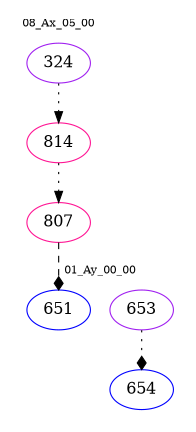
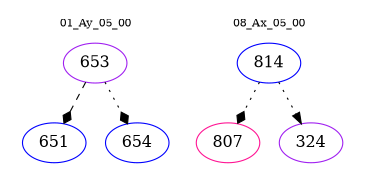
edge "324" -> "814": reversed
node "814": color deeppink -> blue
edge "814" -> "807": arrowhead normal -> diamond
edge "807" -> "651": now "653" -> "651"
cluster "01_Ay_00_00": label "01_Ay_00_00" -> "01_Ay_05_00"
